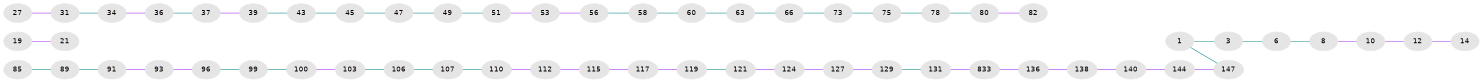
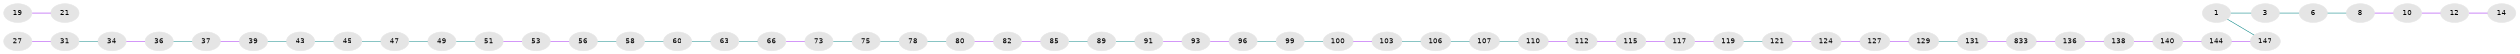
edge "66" -- "73": color teal -> purple
edge "82" -- "85": added
